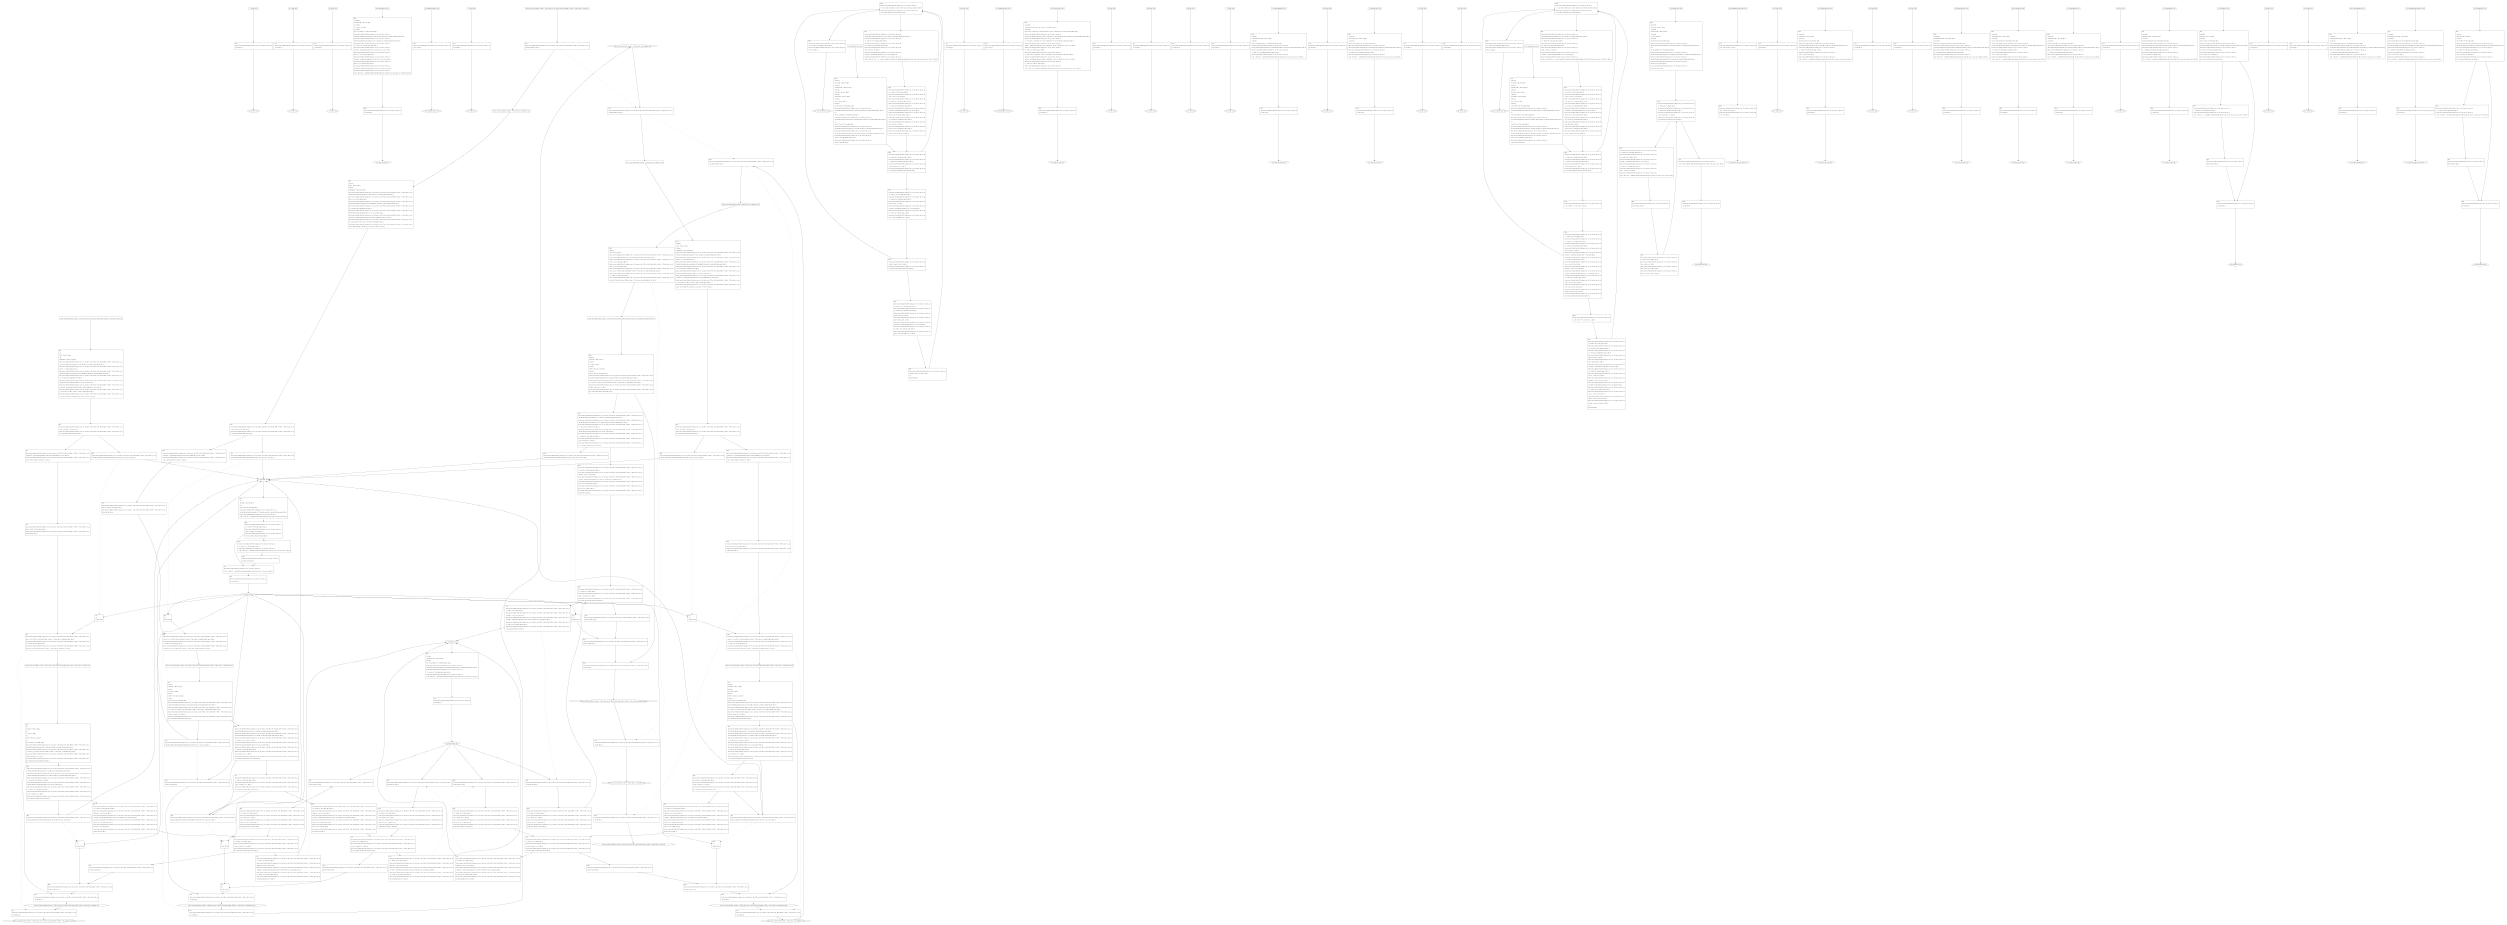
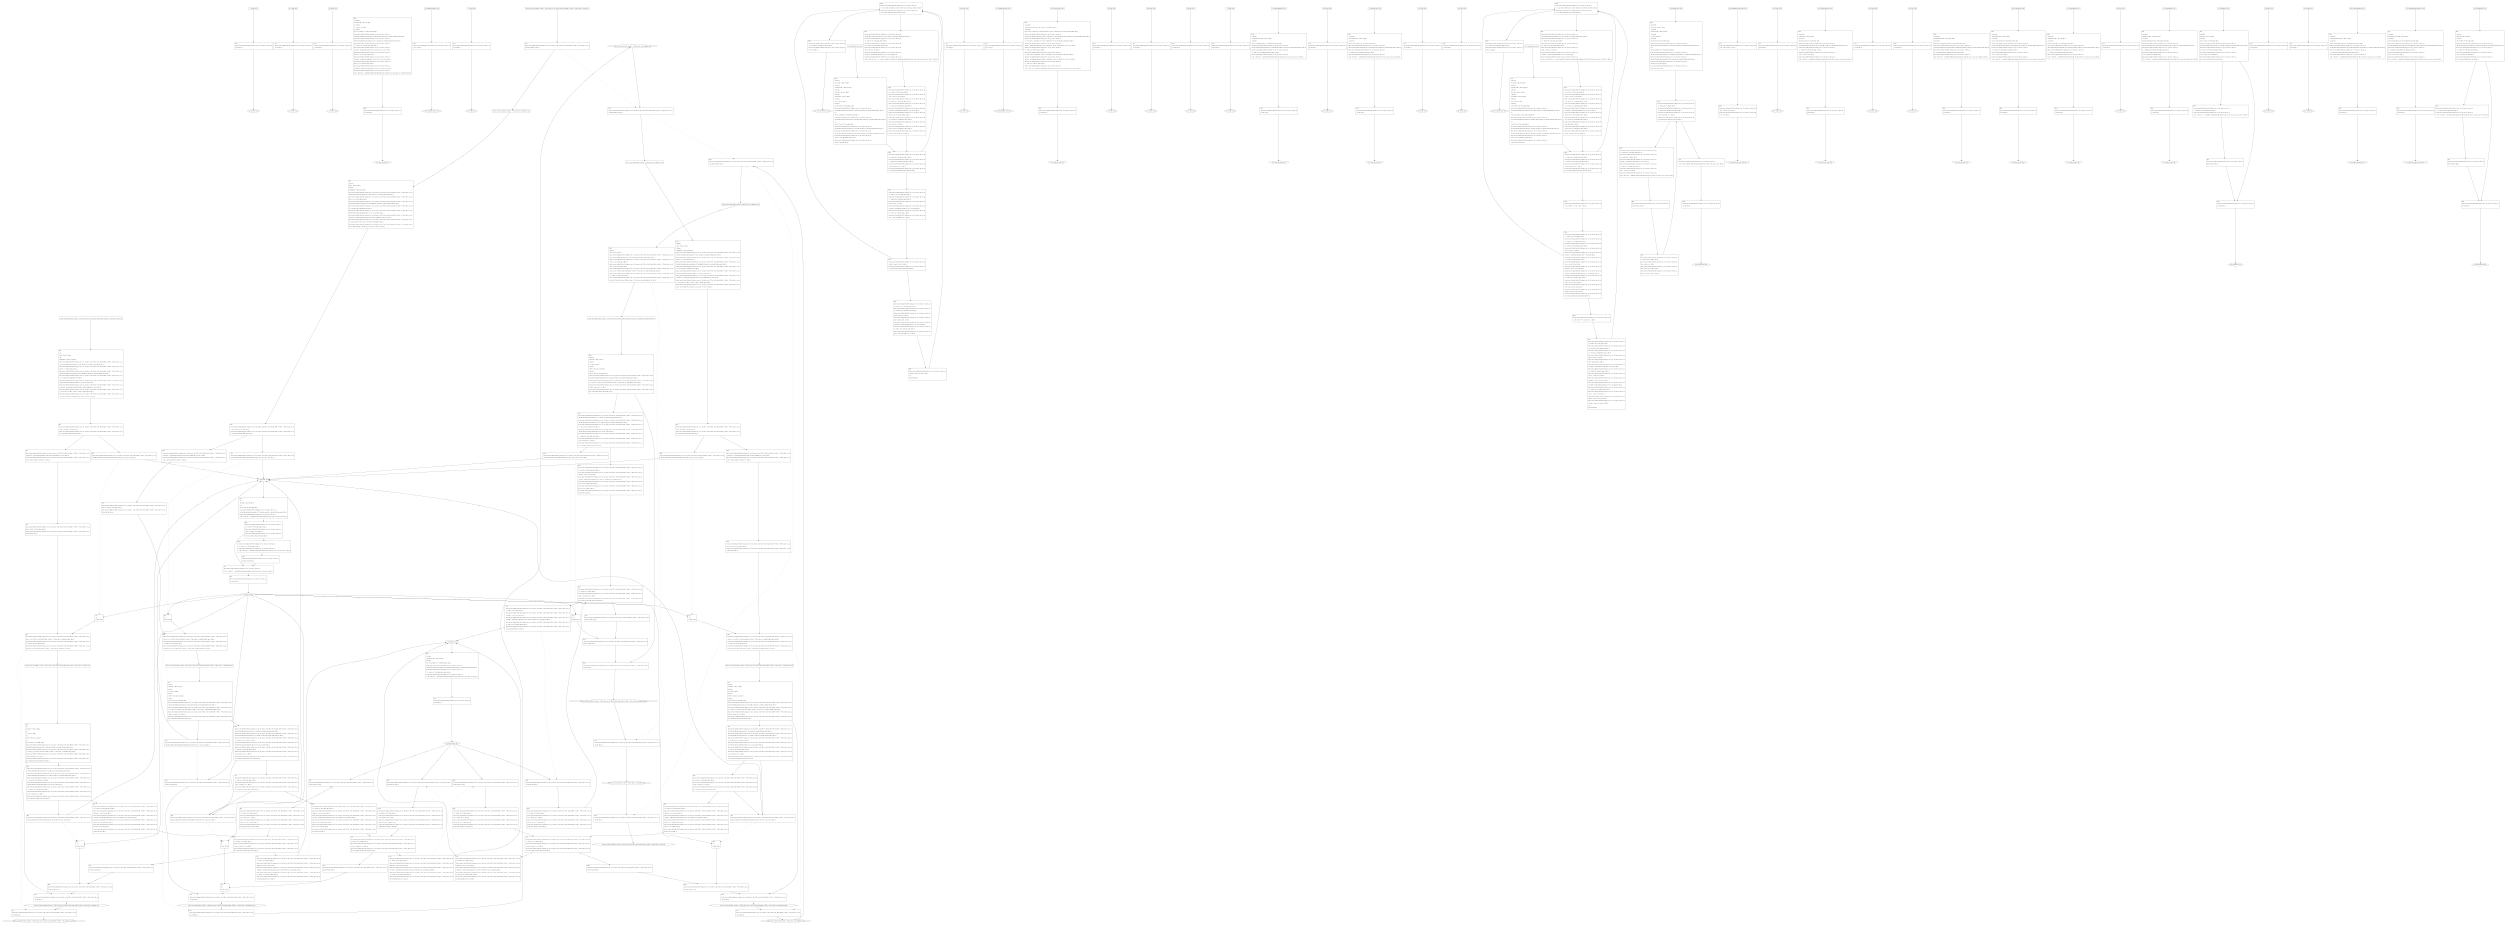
node "io_ll_printWcharLine_start": removed
node "io_ll_printDoubleLine_start": removed
